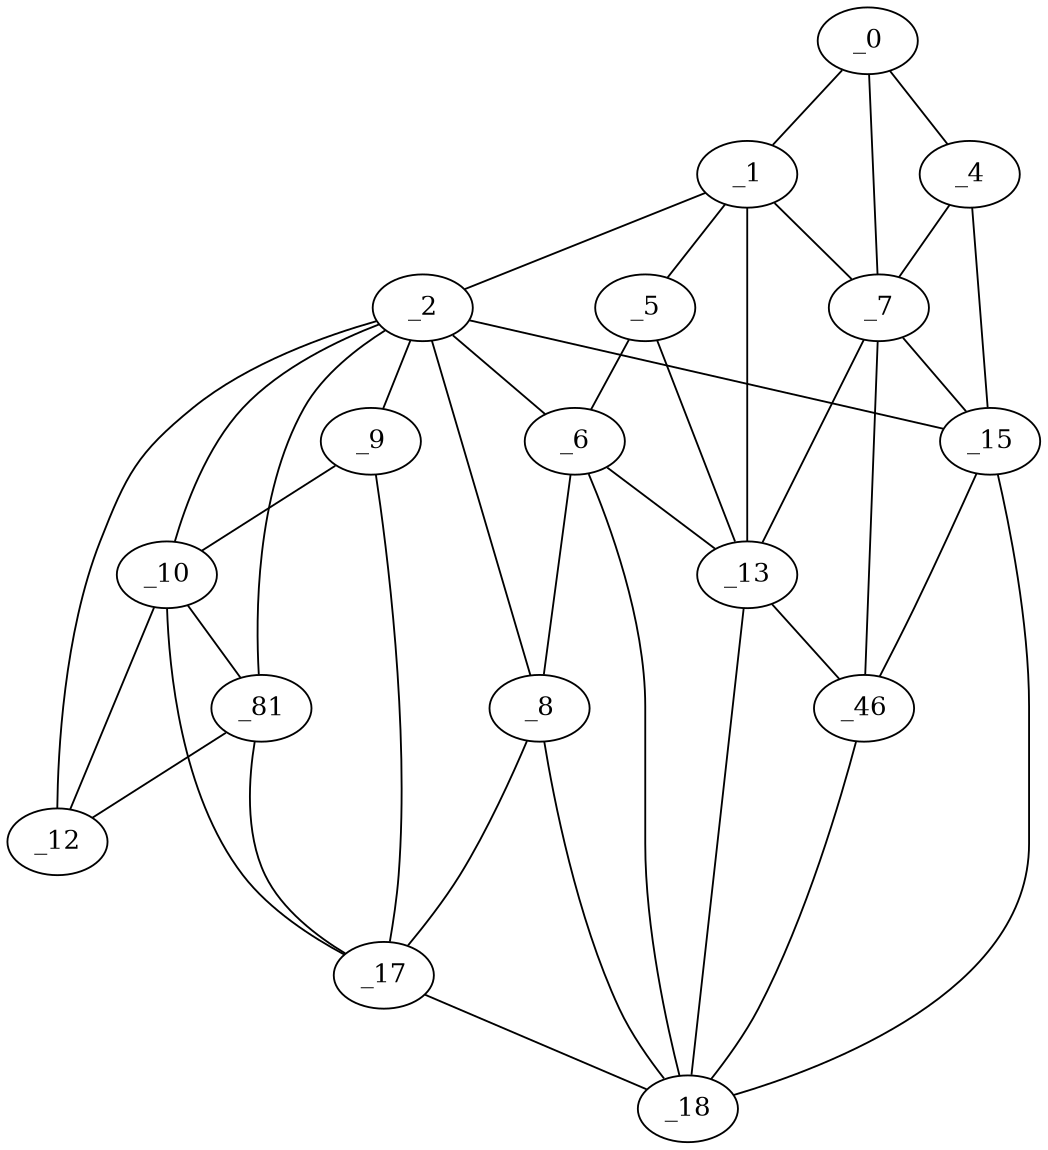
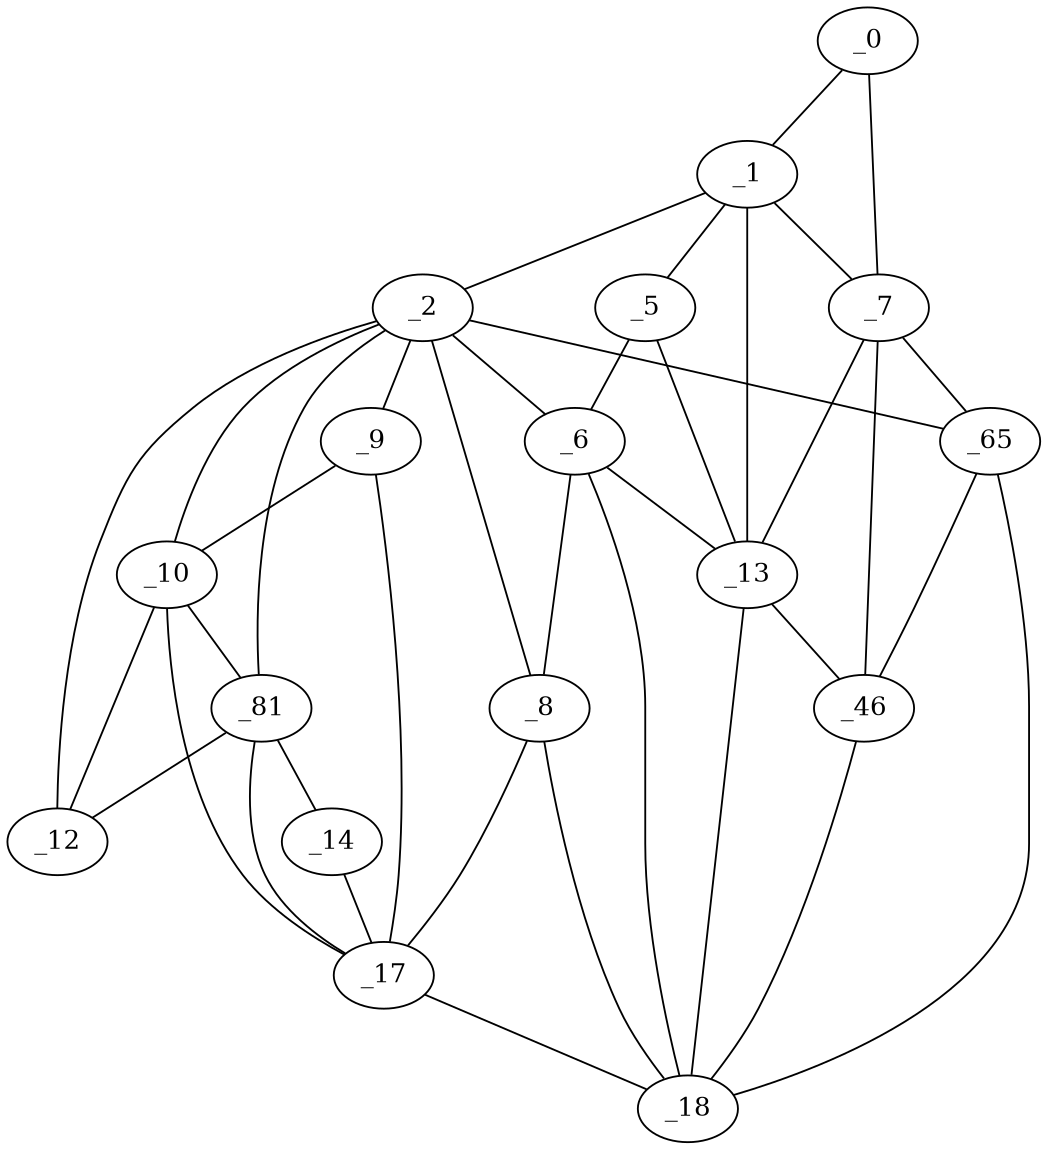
node "_4": removed
node "_15": label "_15" -> "_65"
node "_14": added
